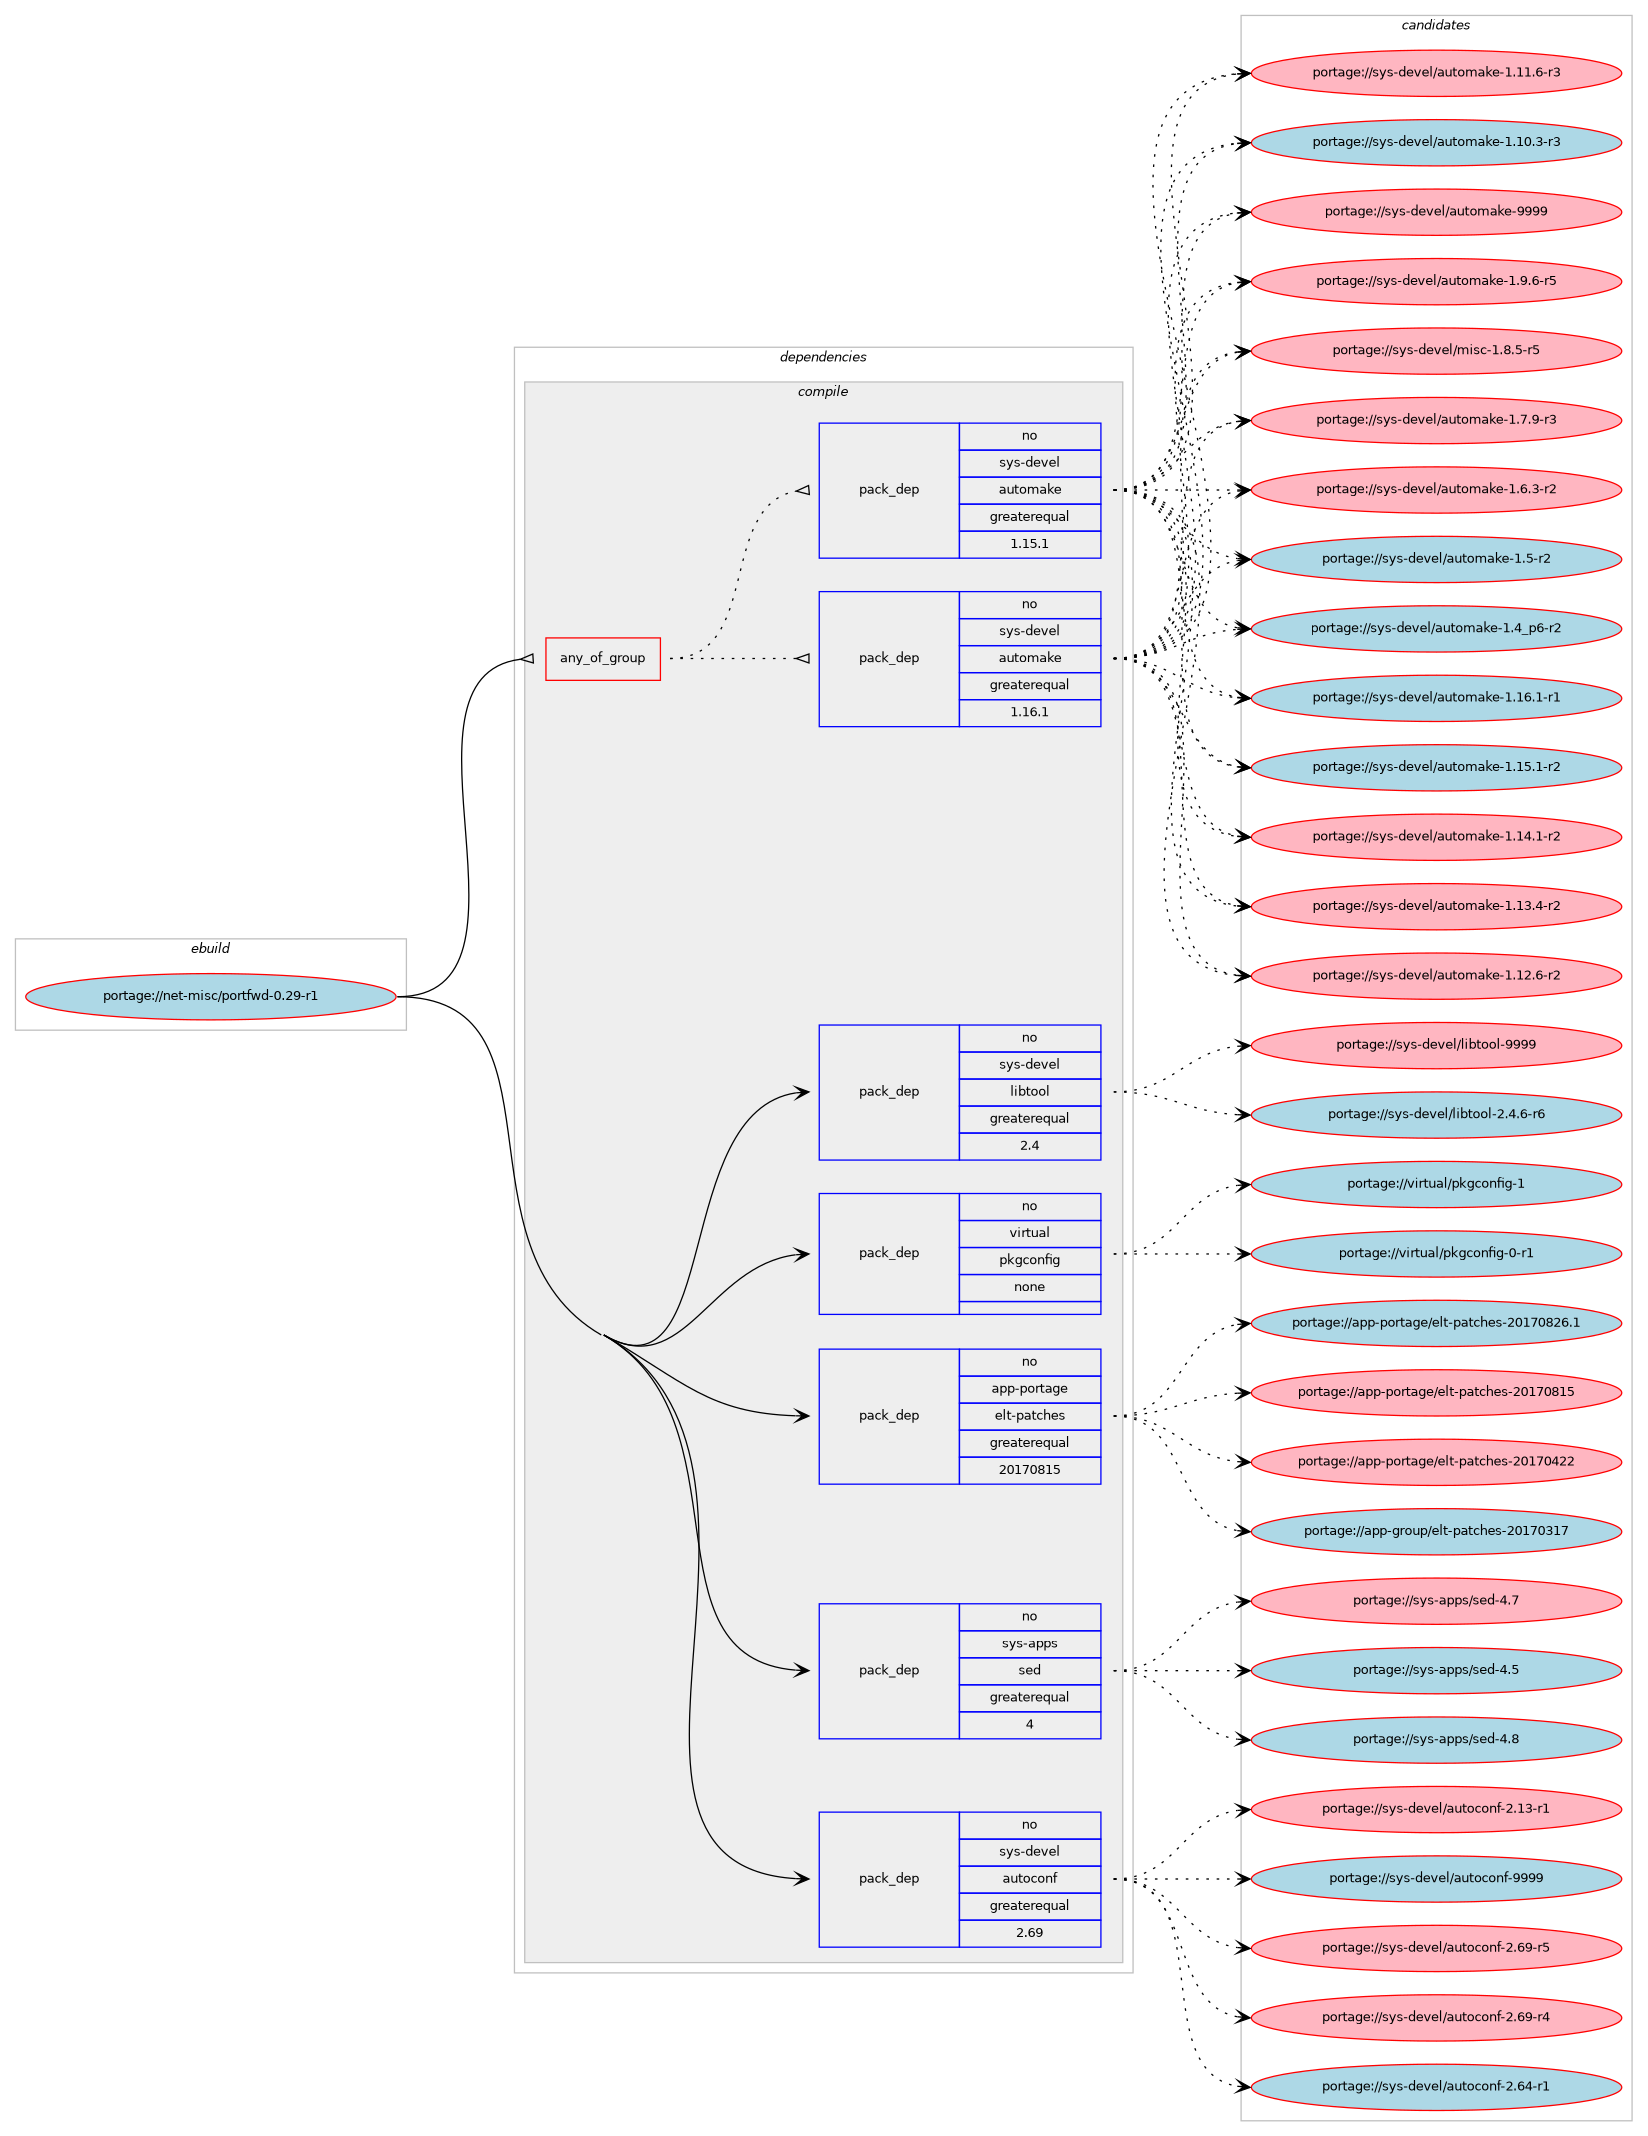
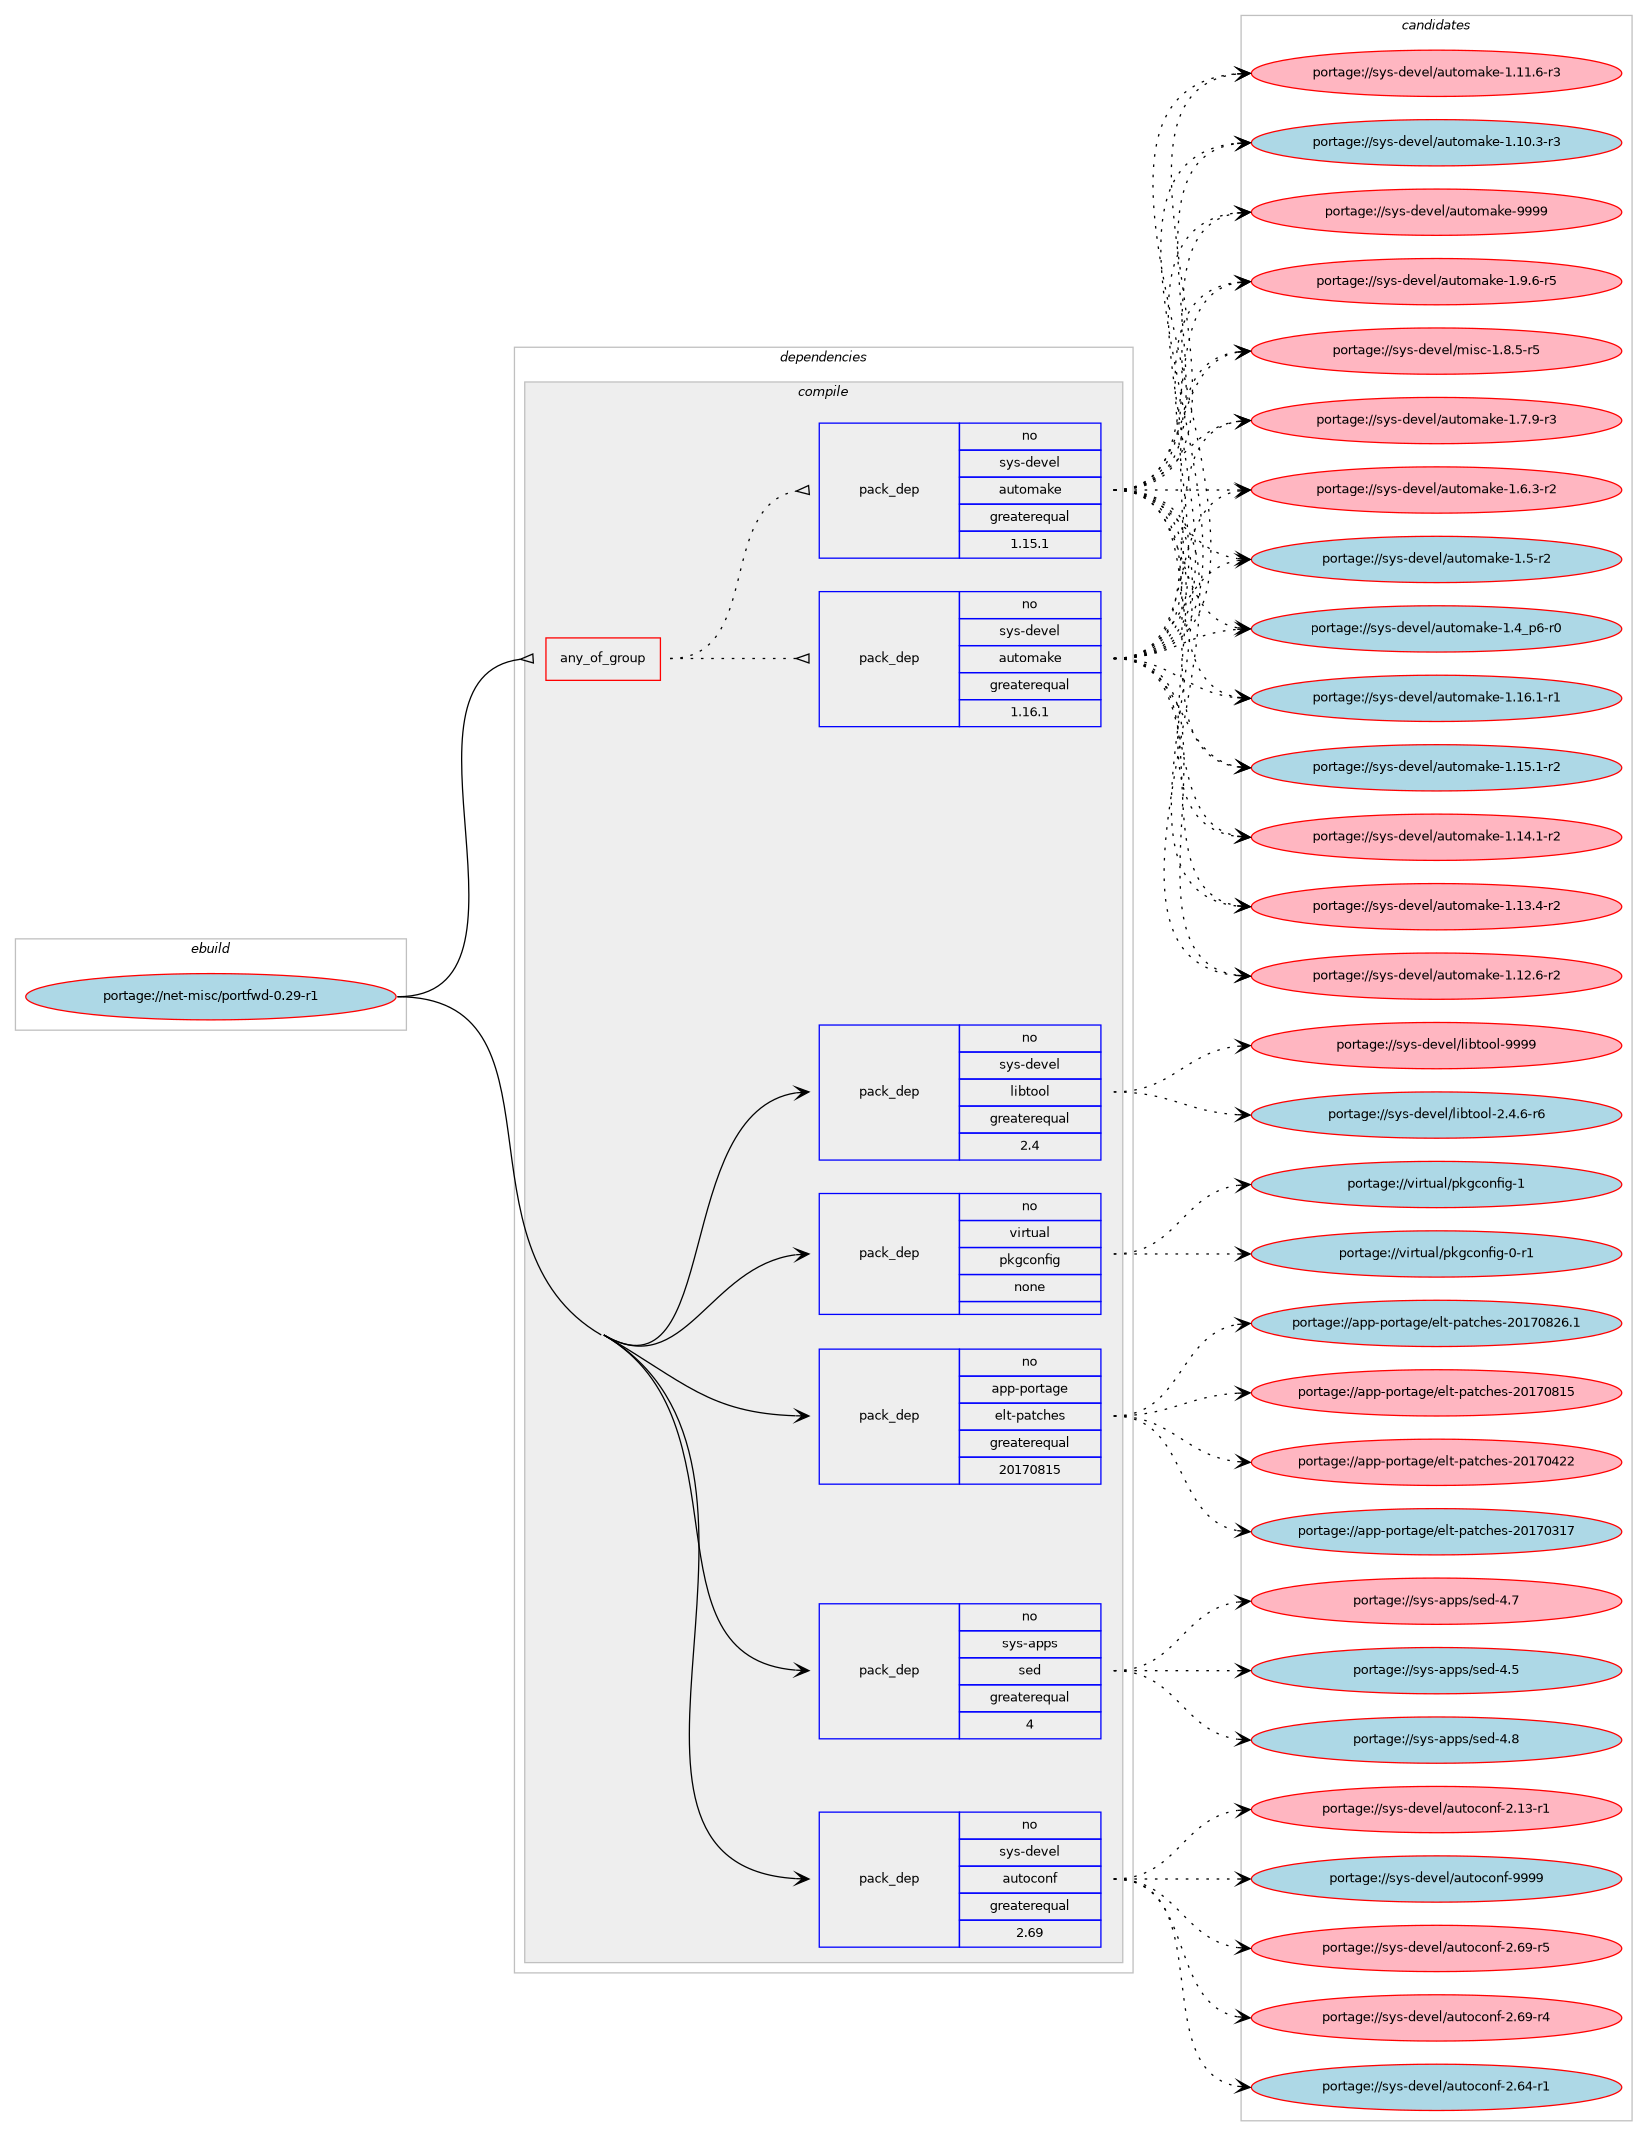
node "portage://sys-devel/automake-1.4_p6-r2": label "portage://sys-devel/automake-1.4_p6-r2" -> "portage://sys-devel/automake-1.4_p6-r0"
node "portage://app-group/elt-patches-20170317": label "portage://app-group/elt-patches-20170317" -> "portage://app-portage/elt-patches-20170317"
